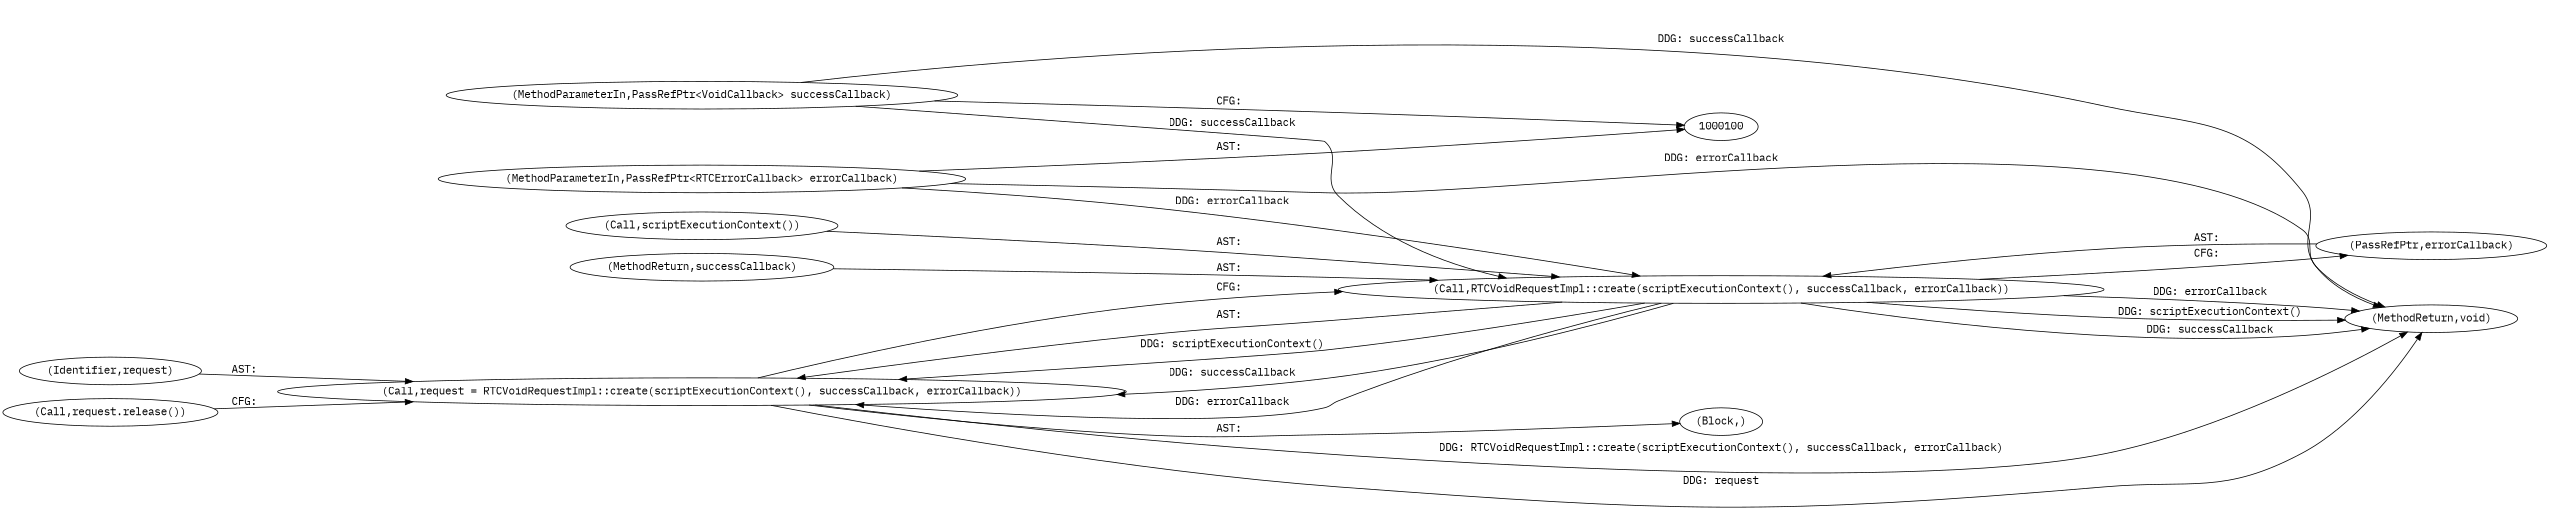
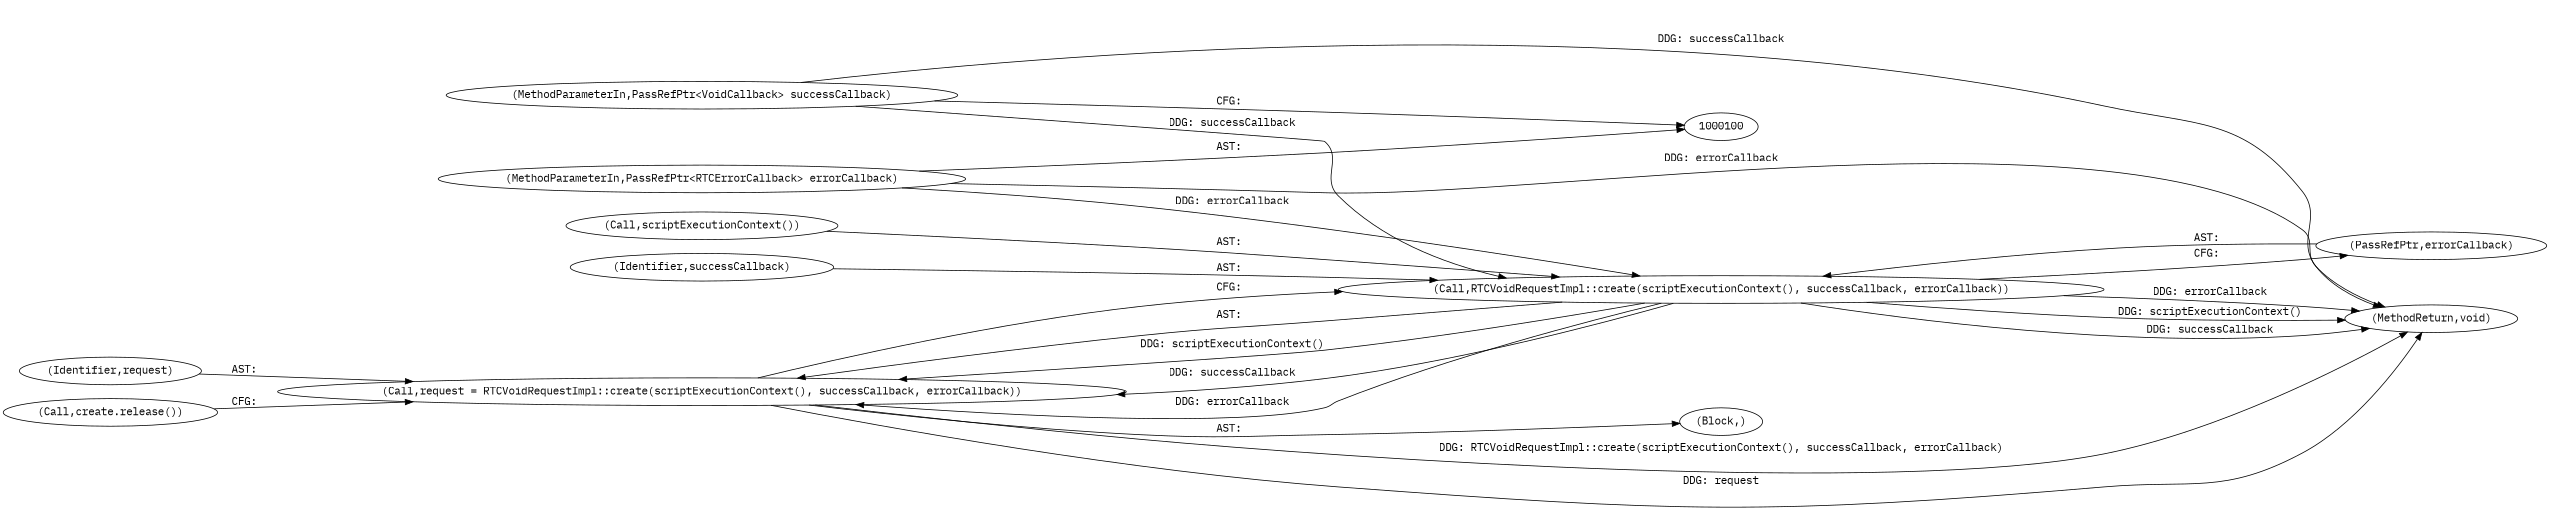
node "(MethodReturn,successCallback)": label "(MethodReturn,successCallback)" -> "(Identifier,successCallback)"
node "(Call,request.release())": label "(Call,request.release())" -> "(Call,create.release())"
